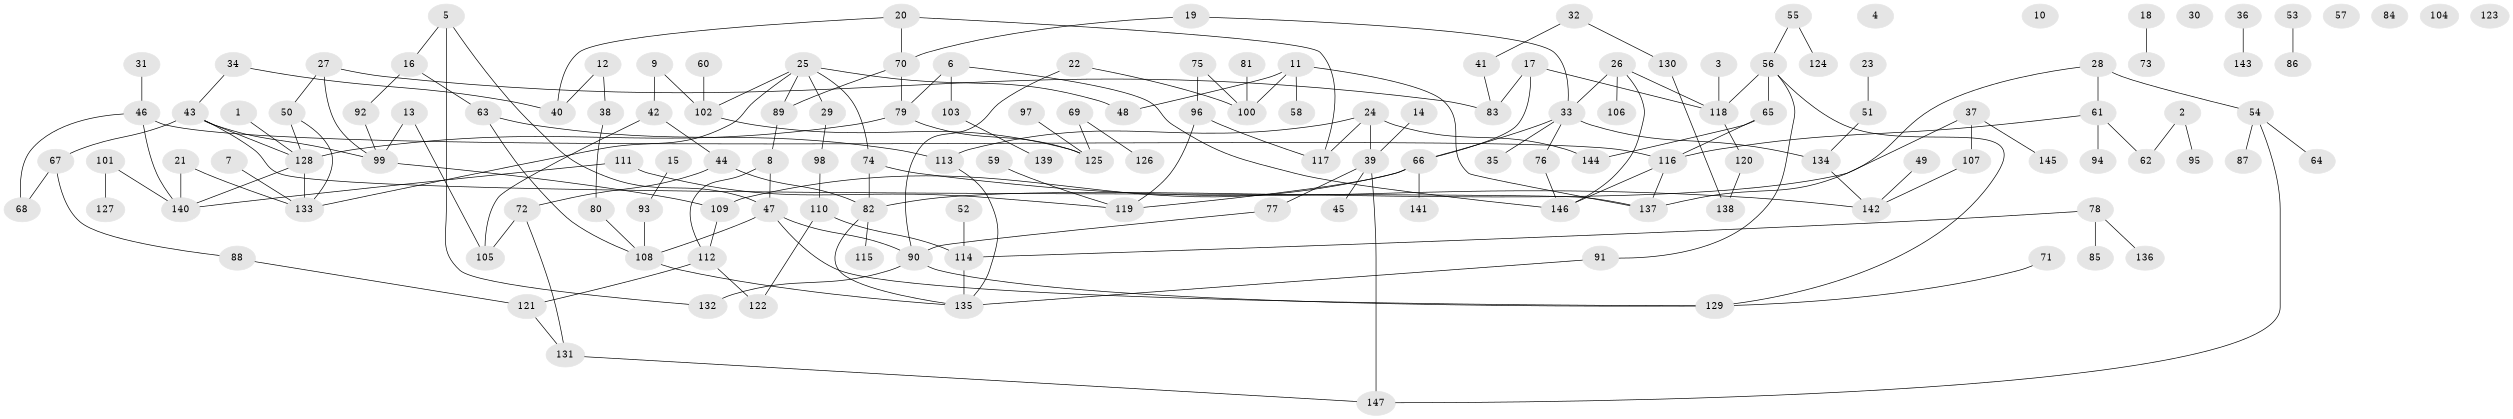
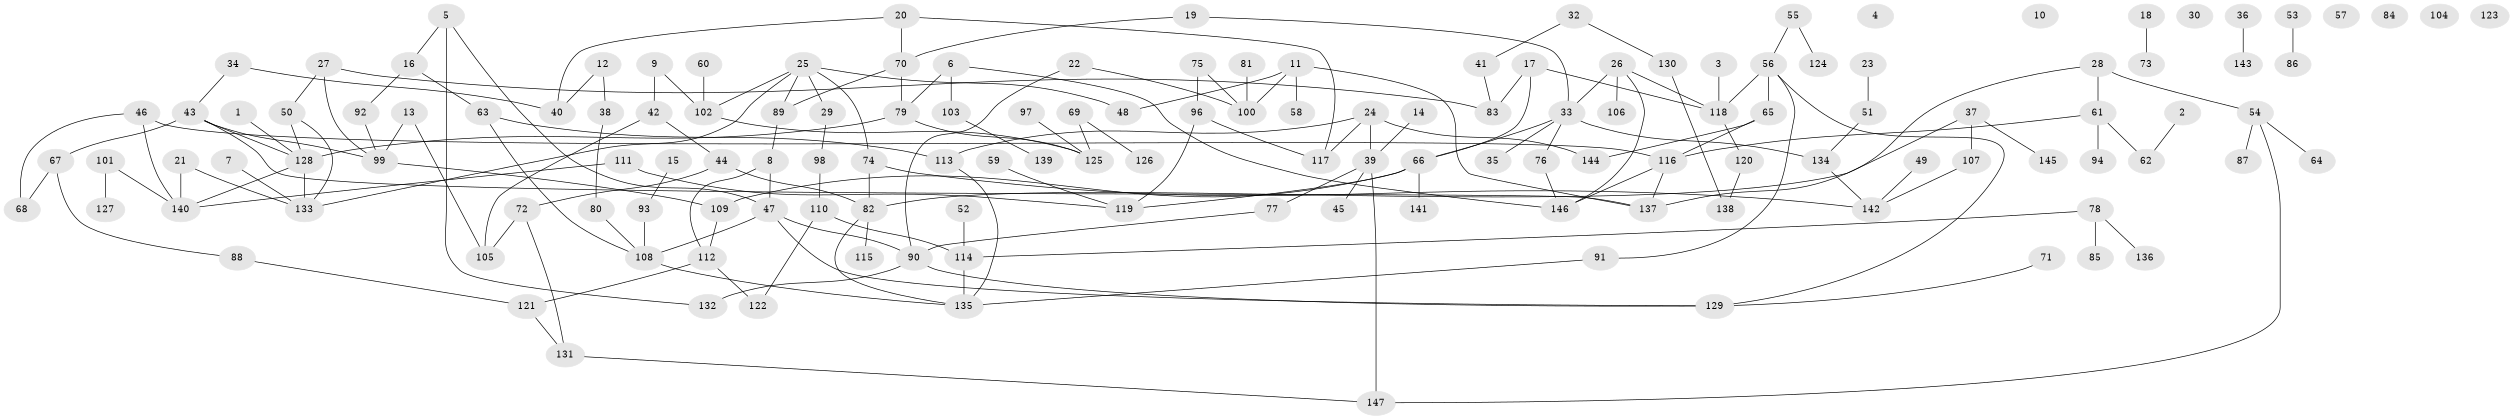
node "31": removed
node "95": removed
